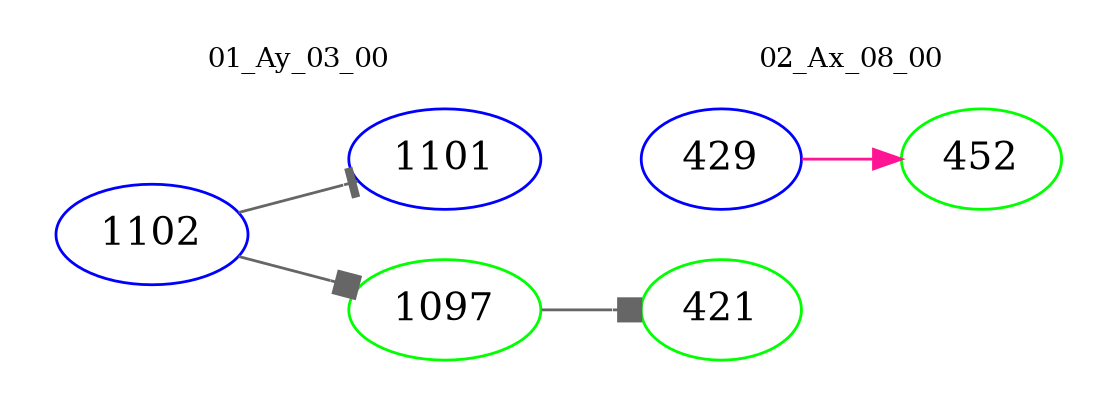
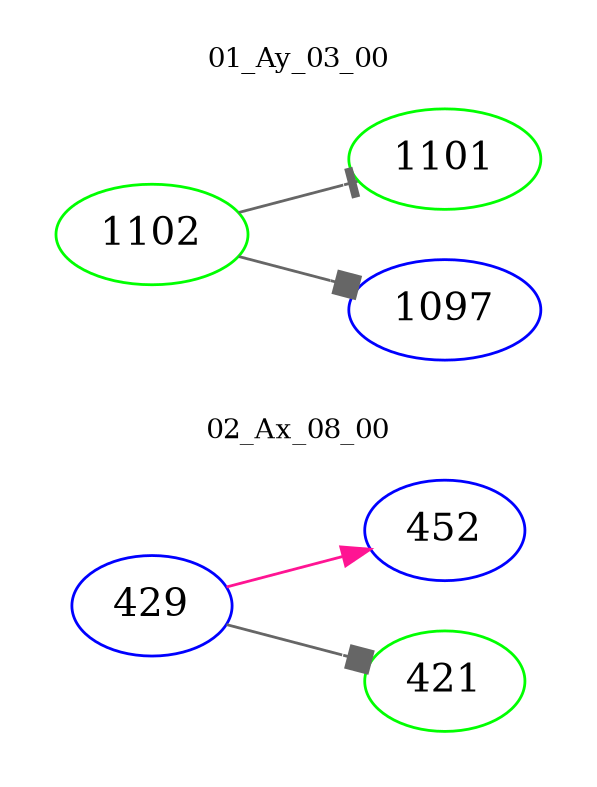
node "1101": color blue -> green
node "452": color green -> blue
node "1102": color blue -> green
node "1097": color green -> blue
edge "1097" -> "421": now "429" -> "421"
